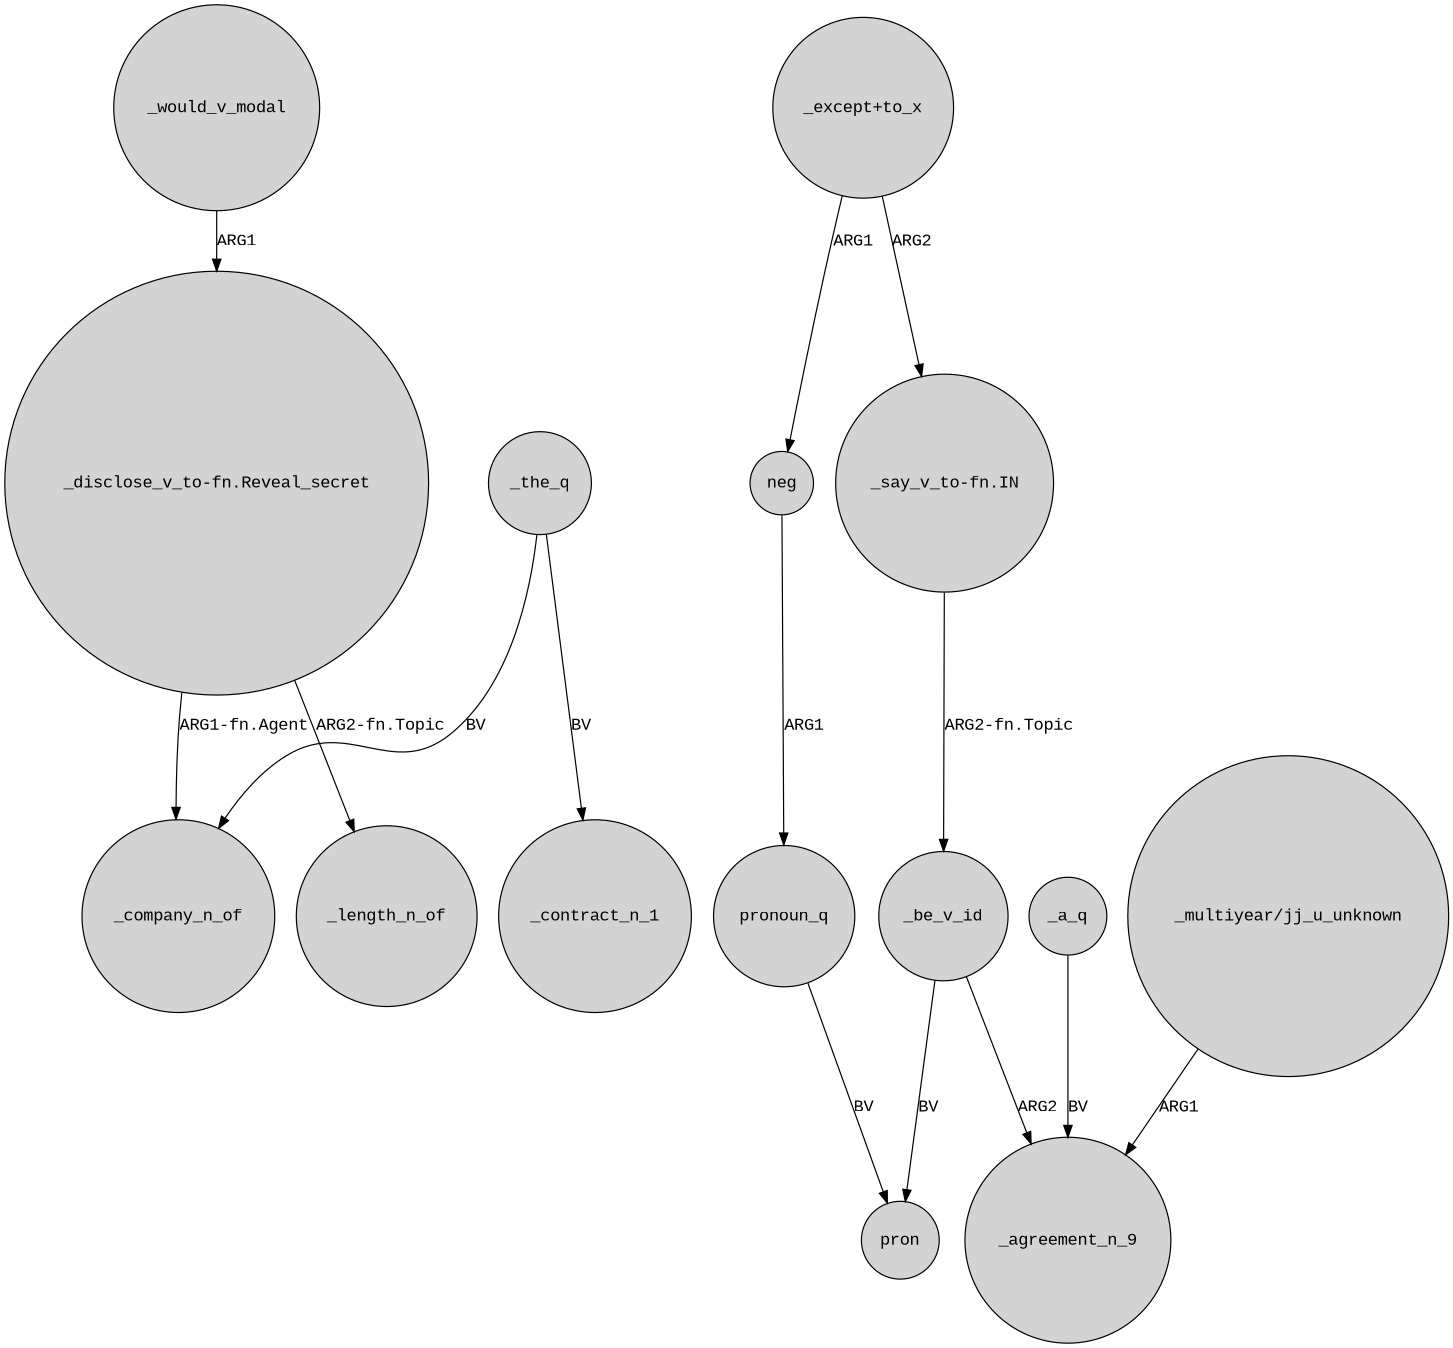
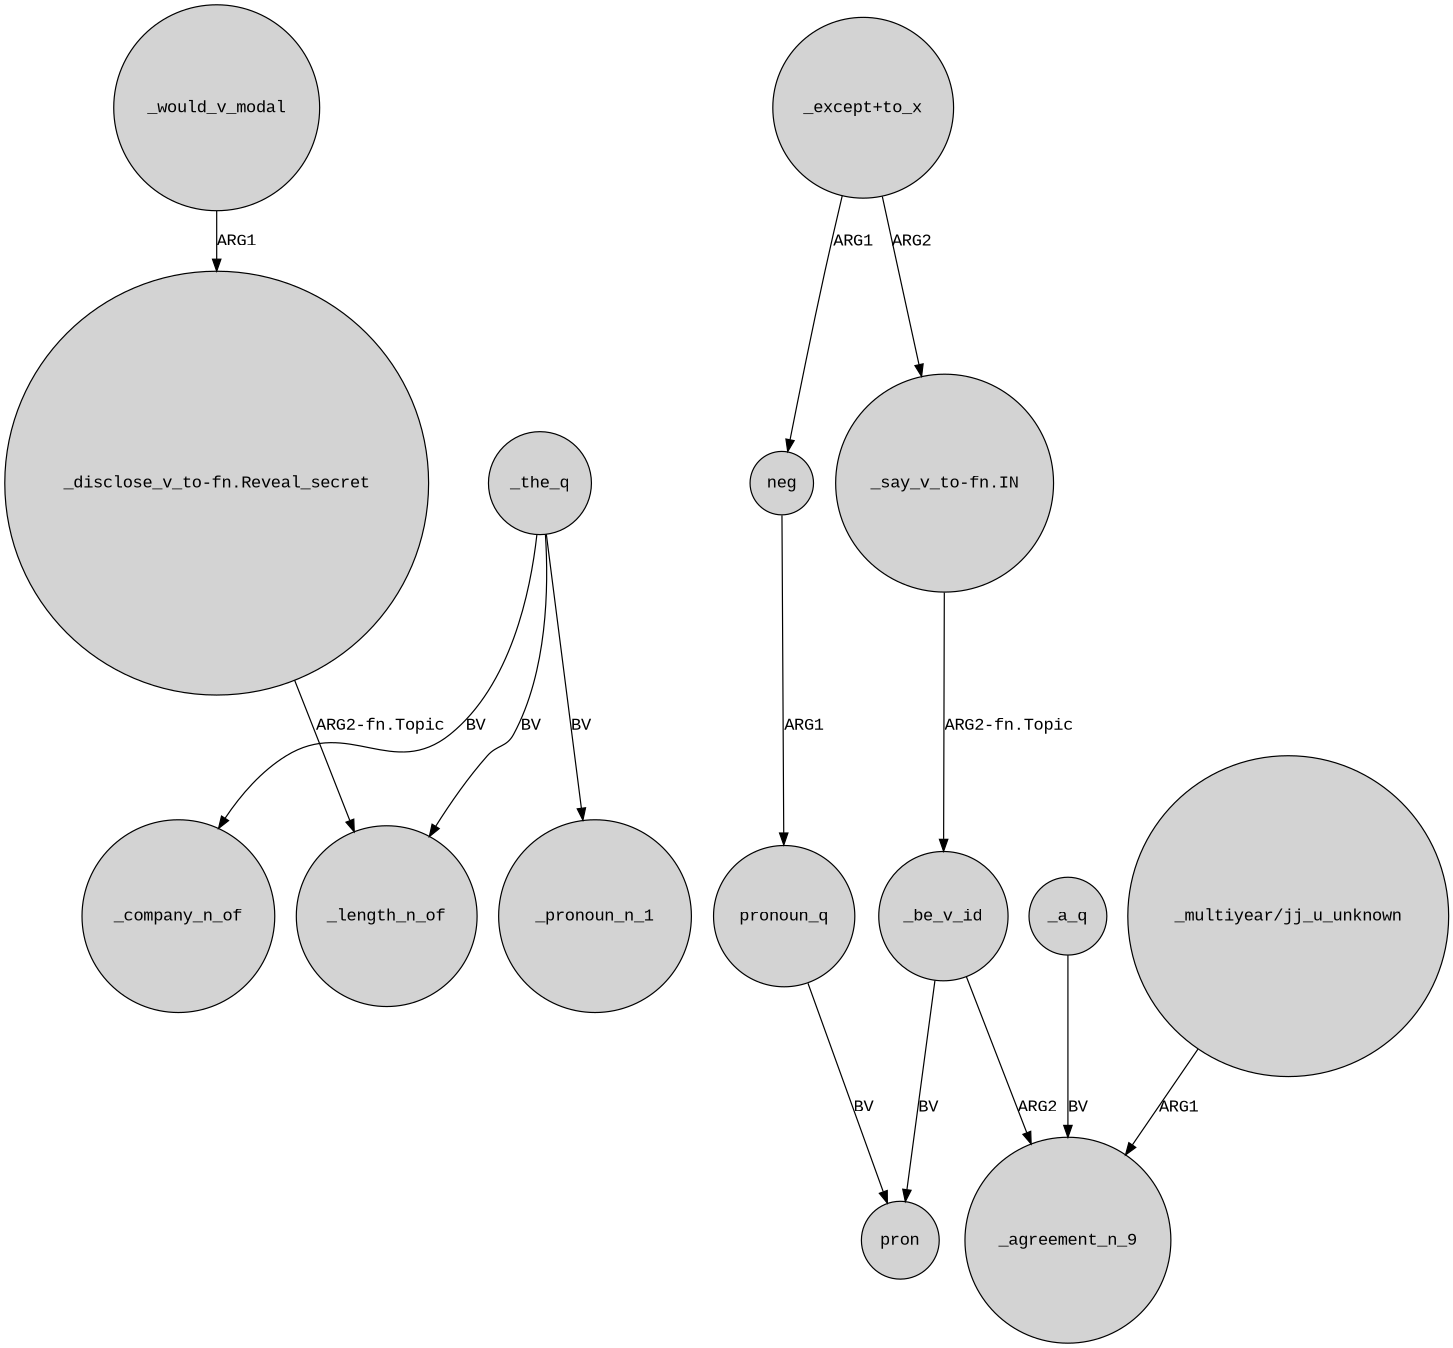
edge "_the_q" -> "_length_n_of": added, label "BV"
edge "_disclose_v_to-fn.Reveal_secret" -> "_company_n_of": removed, label "ARG1-fn.Agent"
node "_contract_n_1": label "_contract_n_1" -> "_pronoun_n_1"
